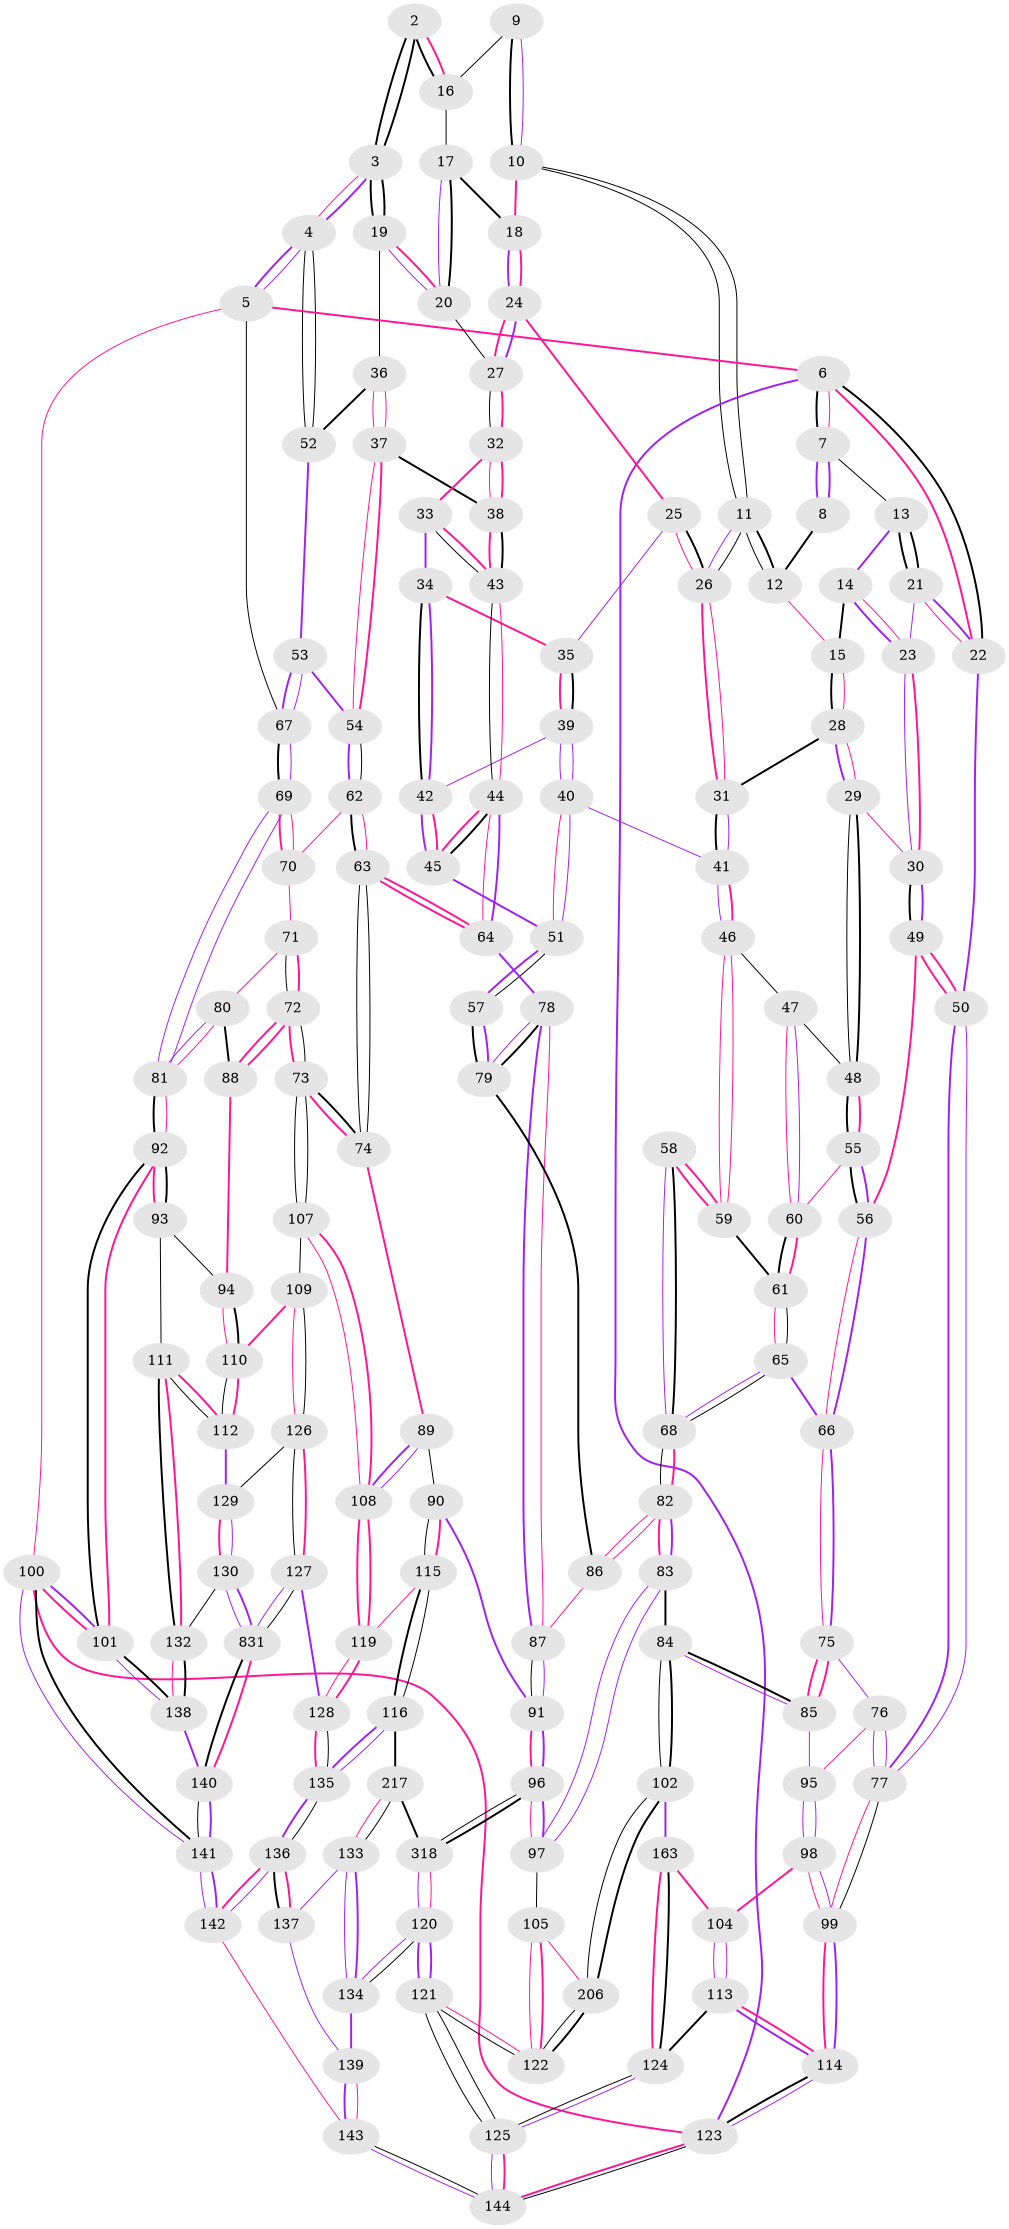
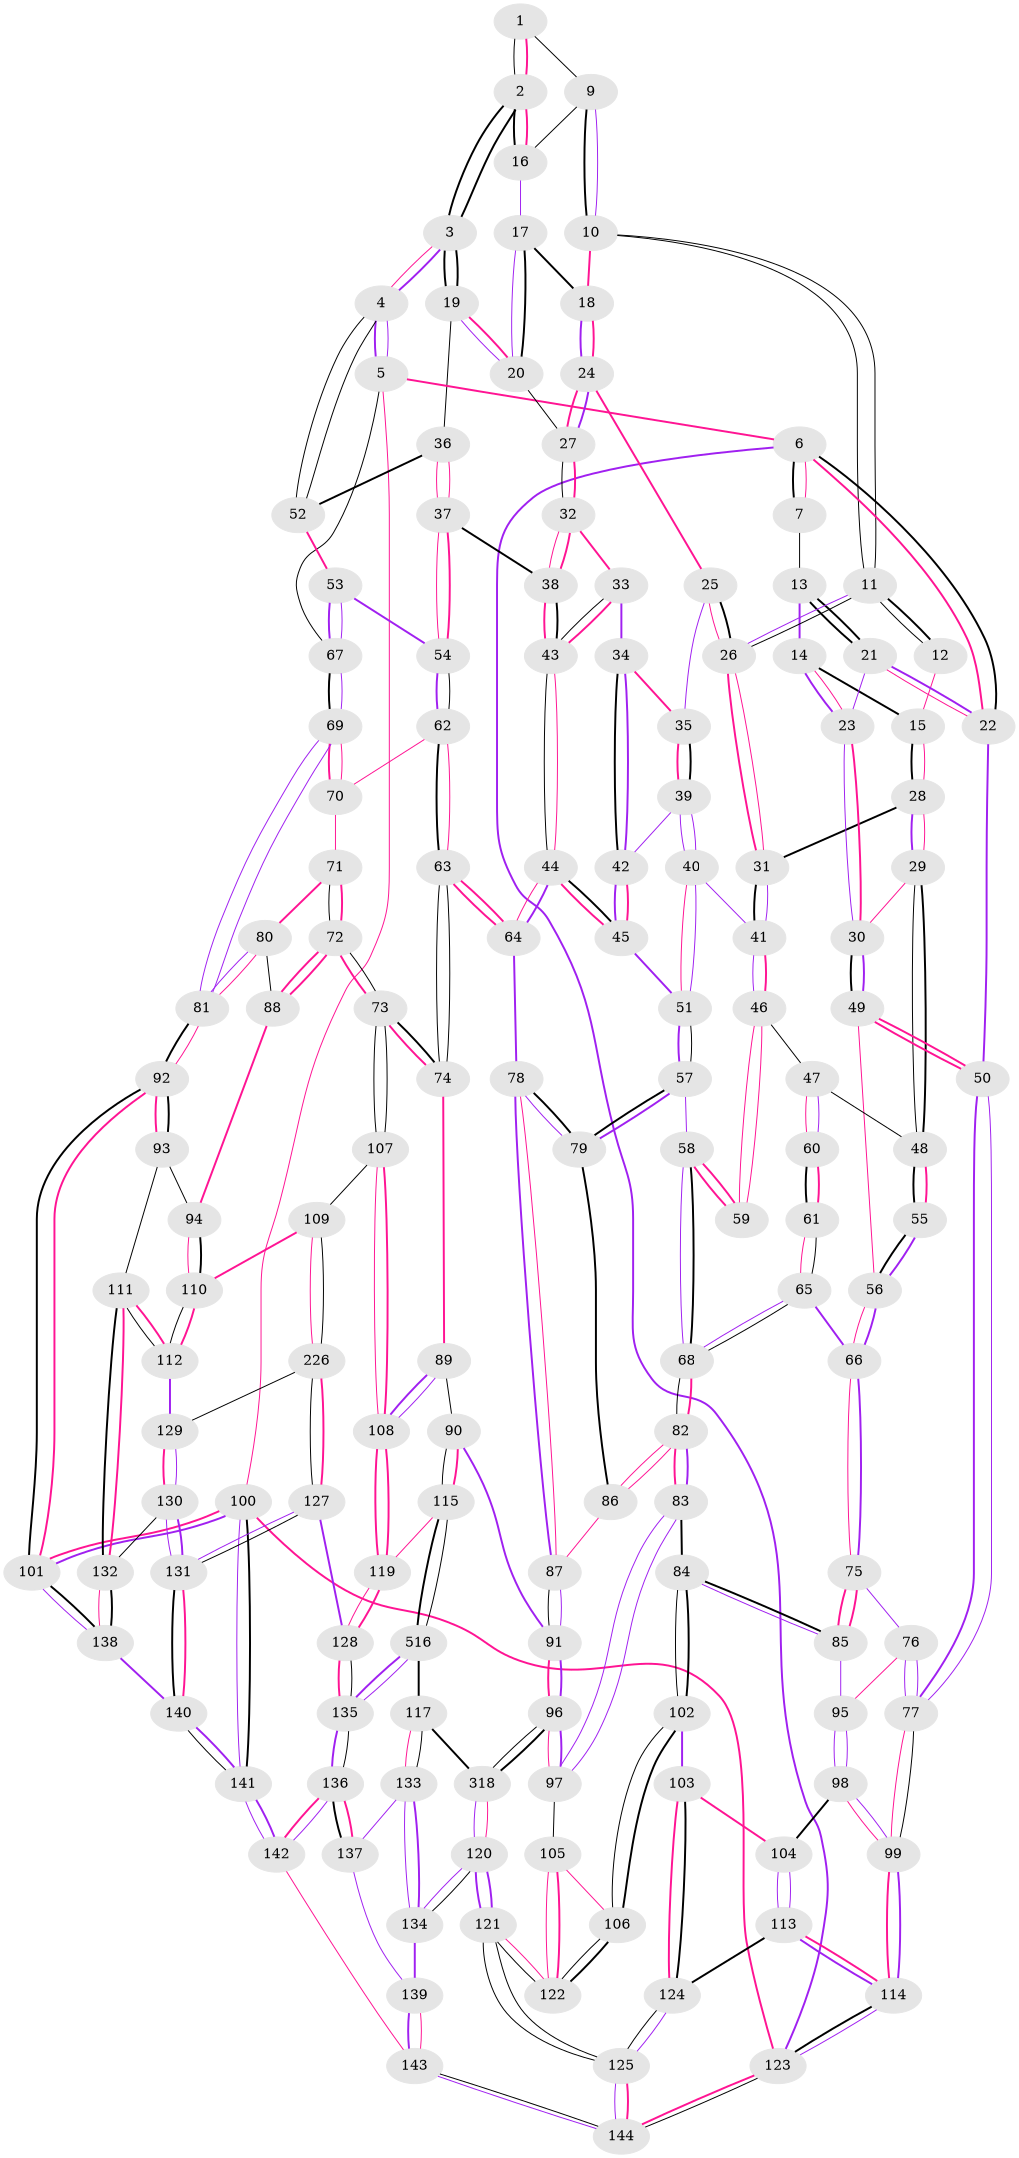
node "1": added
edge "16" -- "17": color black -> purple
node "8": removed
edge "52" -- "53": color purple -> deeppink
edge "71" -- "80": style solid -> bold
edge "80" -- "88": style bold -> solid
edge "49" -- "56": style bold -> solid
edge "57" -- "58": added
edge "55" -- "60": removed
edge "59" -- "61": removed
node "126": label "126" -> "226"
node "831": label "831" -> "131"
node "116": label "116" -> "516"
node "217": label "217" -> "117"
node "163": label "163" -> "103"
edge "98" -- "104": color deeppink -> black
node "206": label "206" -> "106"
